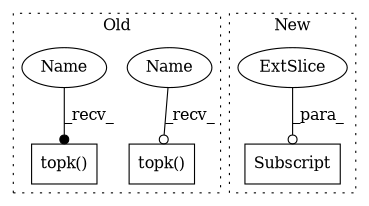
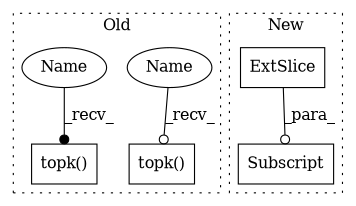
node "ExtSlice": shape ellipse -> box
